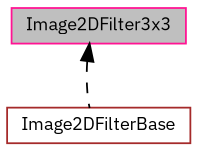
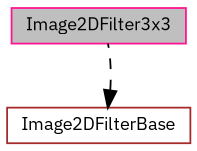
edge "Image2DFilterBase" -> "Image2DFilter3x3": reversed
